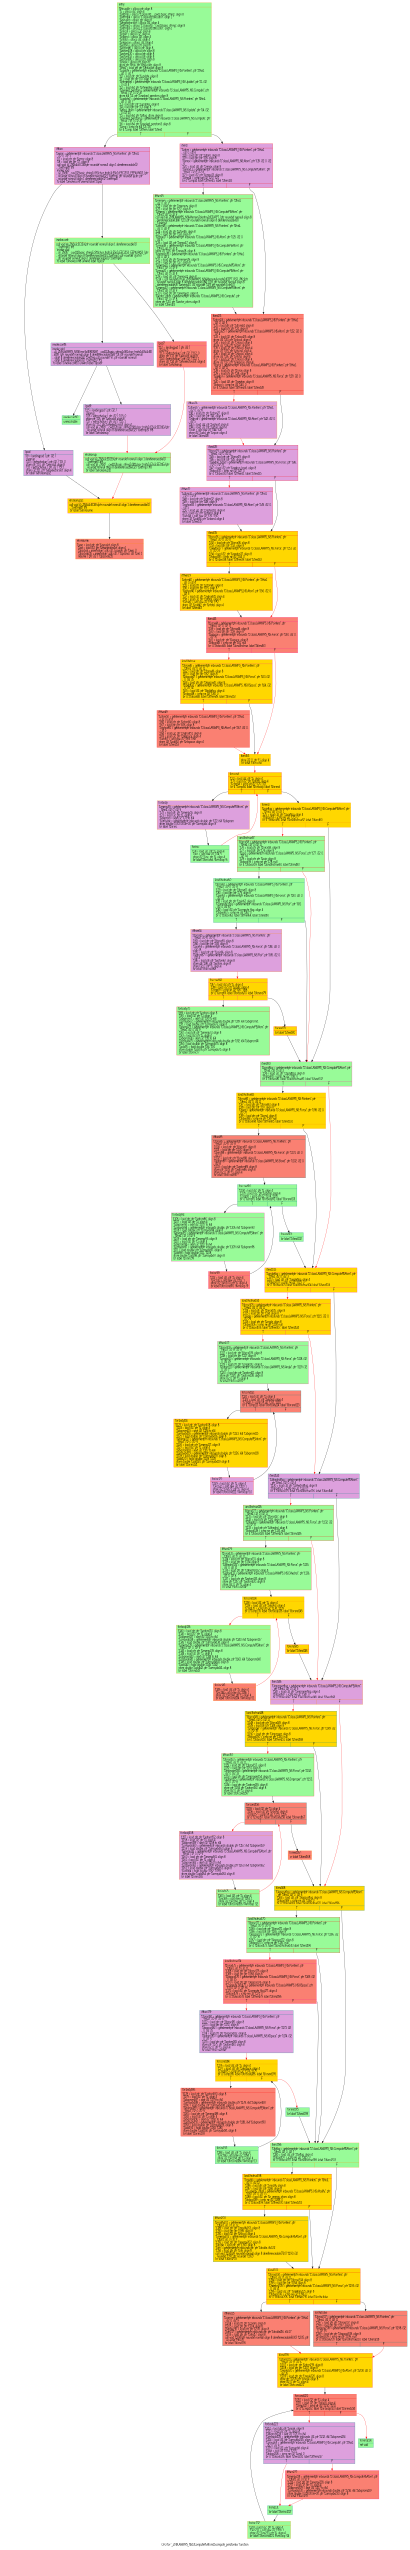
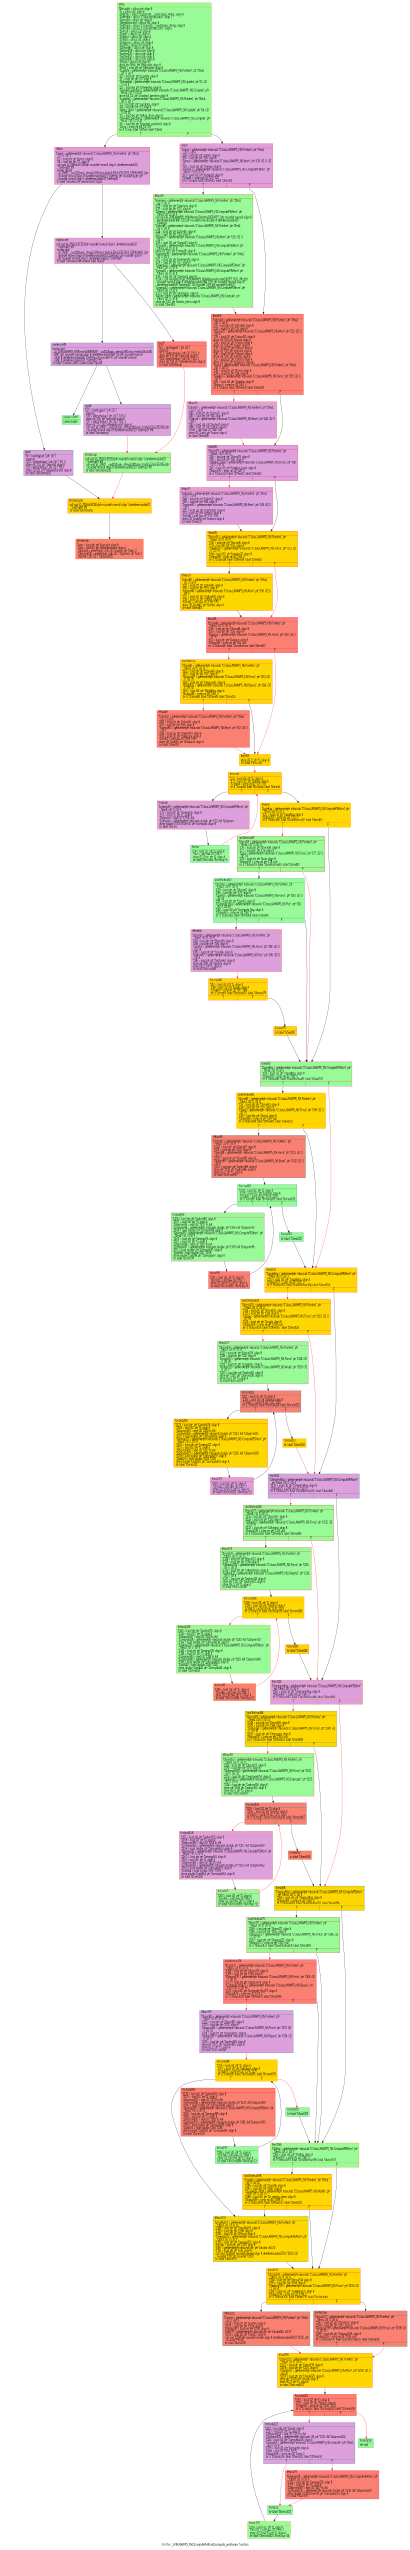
node "if.then:": text "invoke void" -> "invoke double"
node "invoke.cont:": fillcolor palegreen -> plum
node "for.body70:": removed
node "for.end123:": added
edge "for.cond184:" -> "for.body186:": now "for.cond184:" -> "if.then200:"
